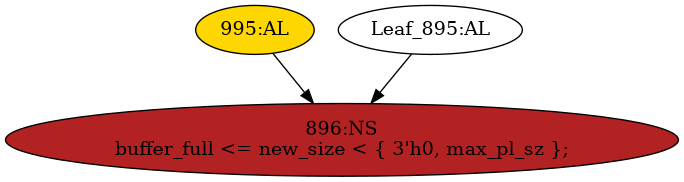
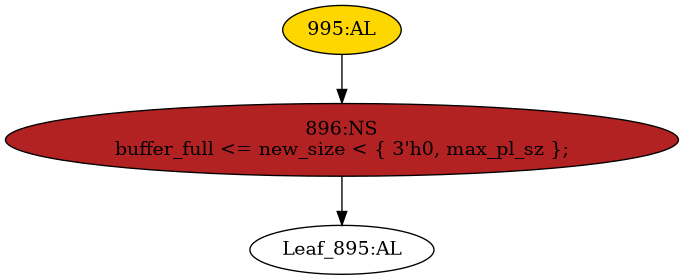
edge "Leaf_895:AL" -> "896:NS buffer_full <= new_size < { 3'h0, max_pl_sz };": reversed
